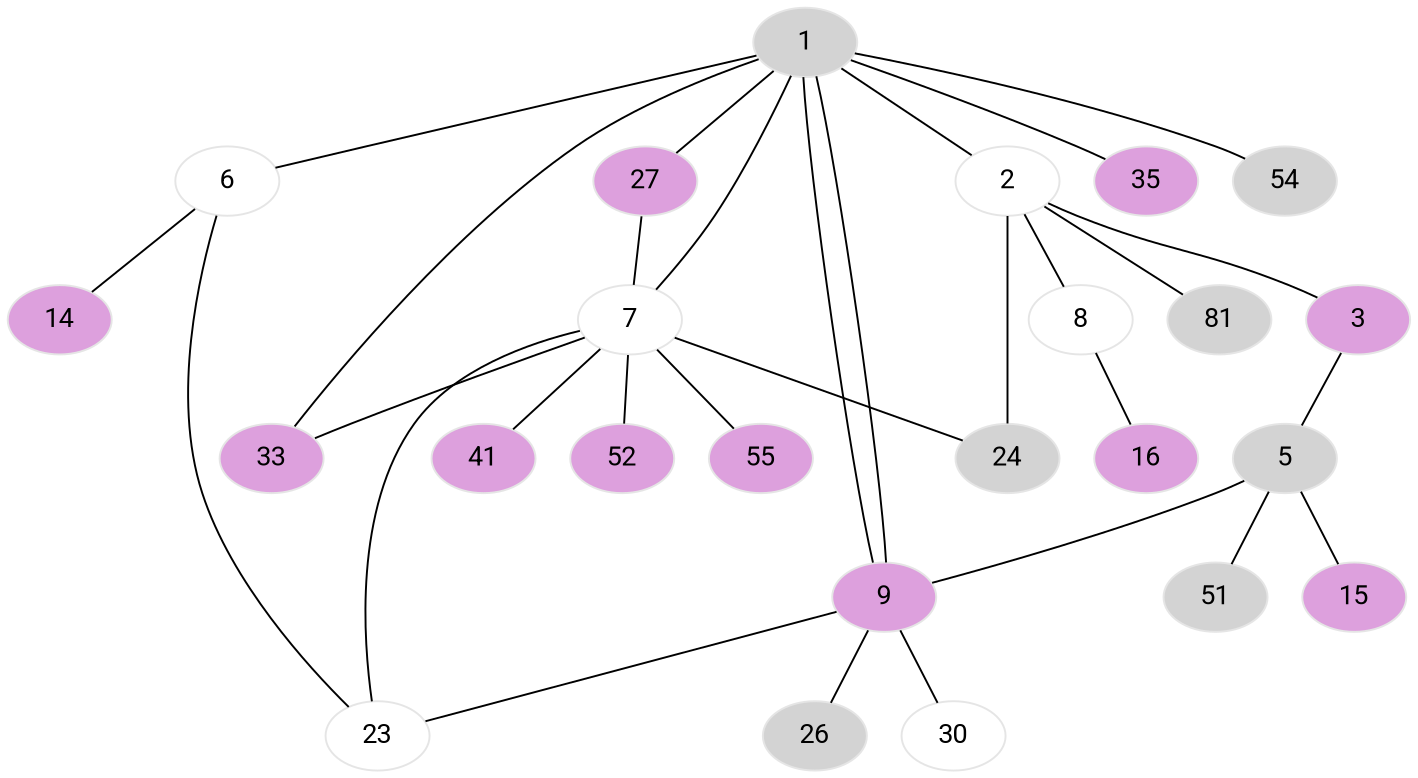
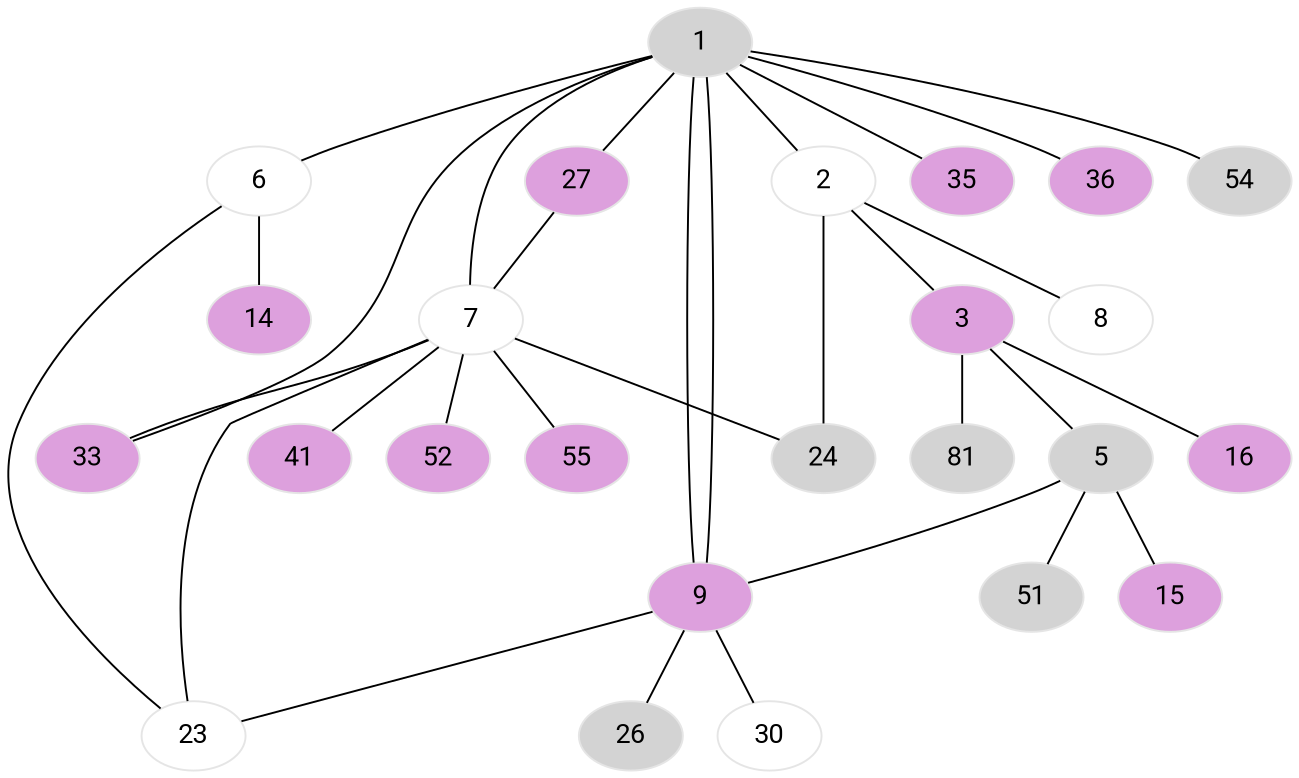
node "36": added
edge "2" -- "81": now "3" -- "81"
edge "8" -- "16": now "3" -- "16"
